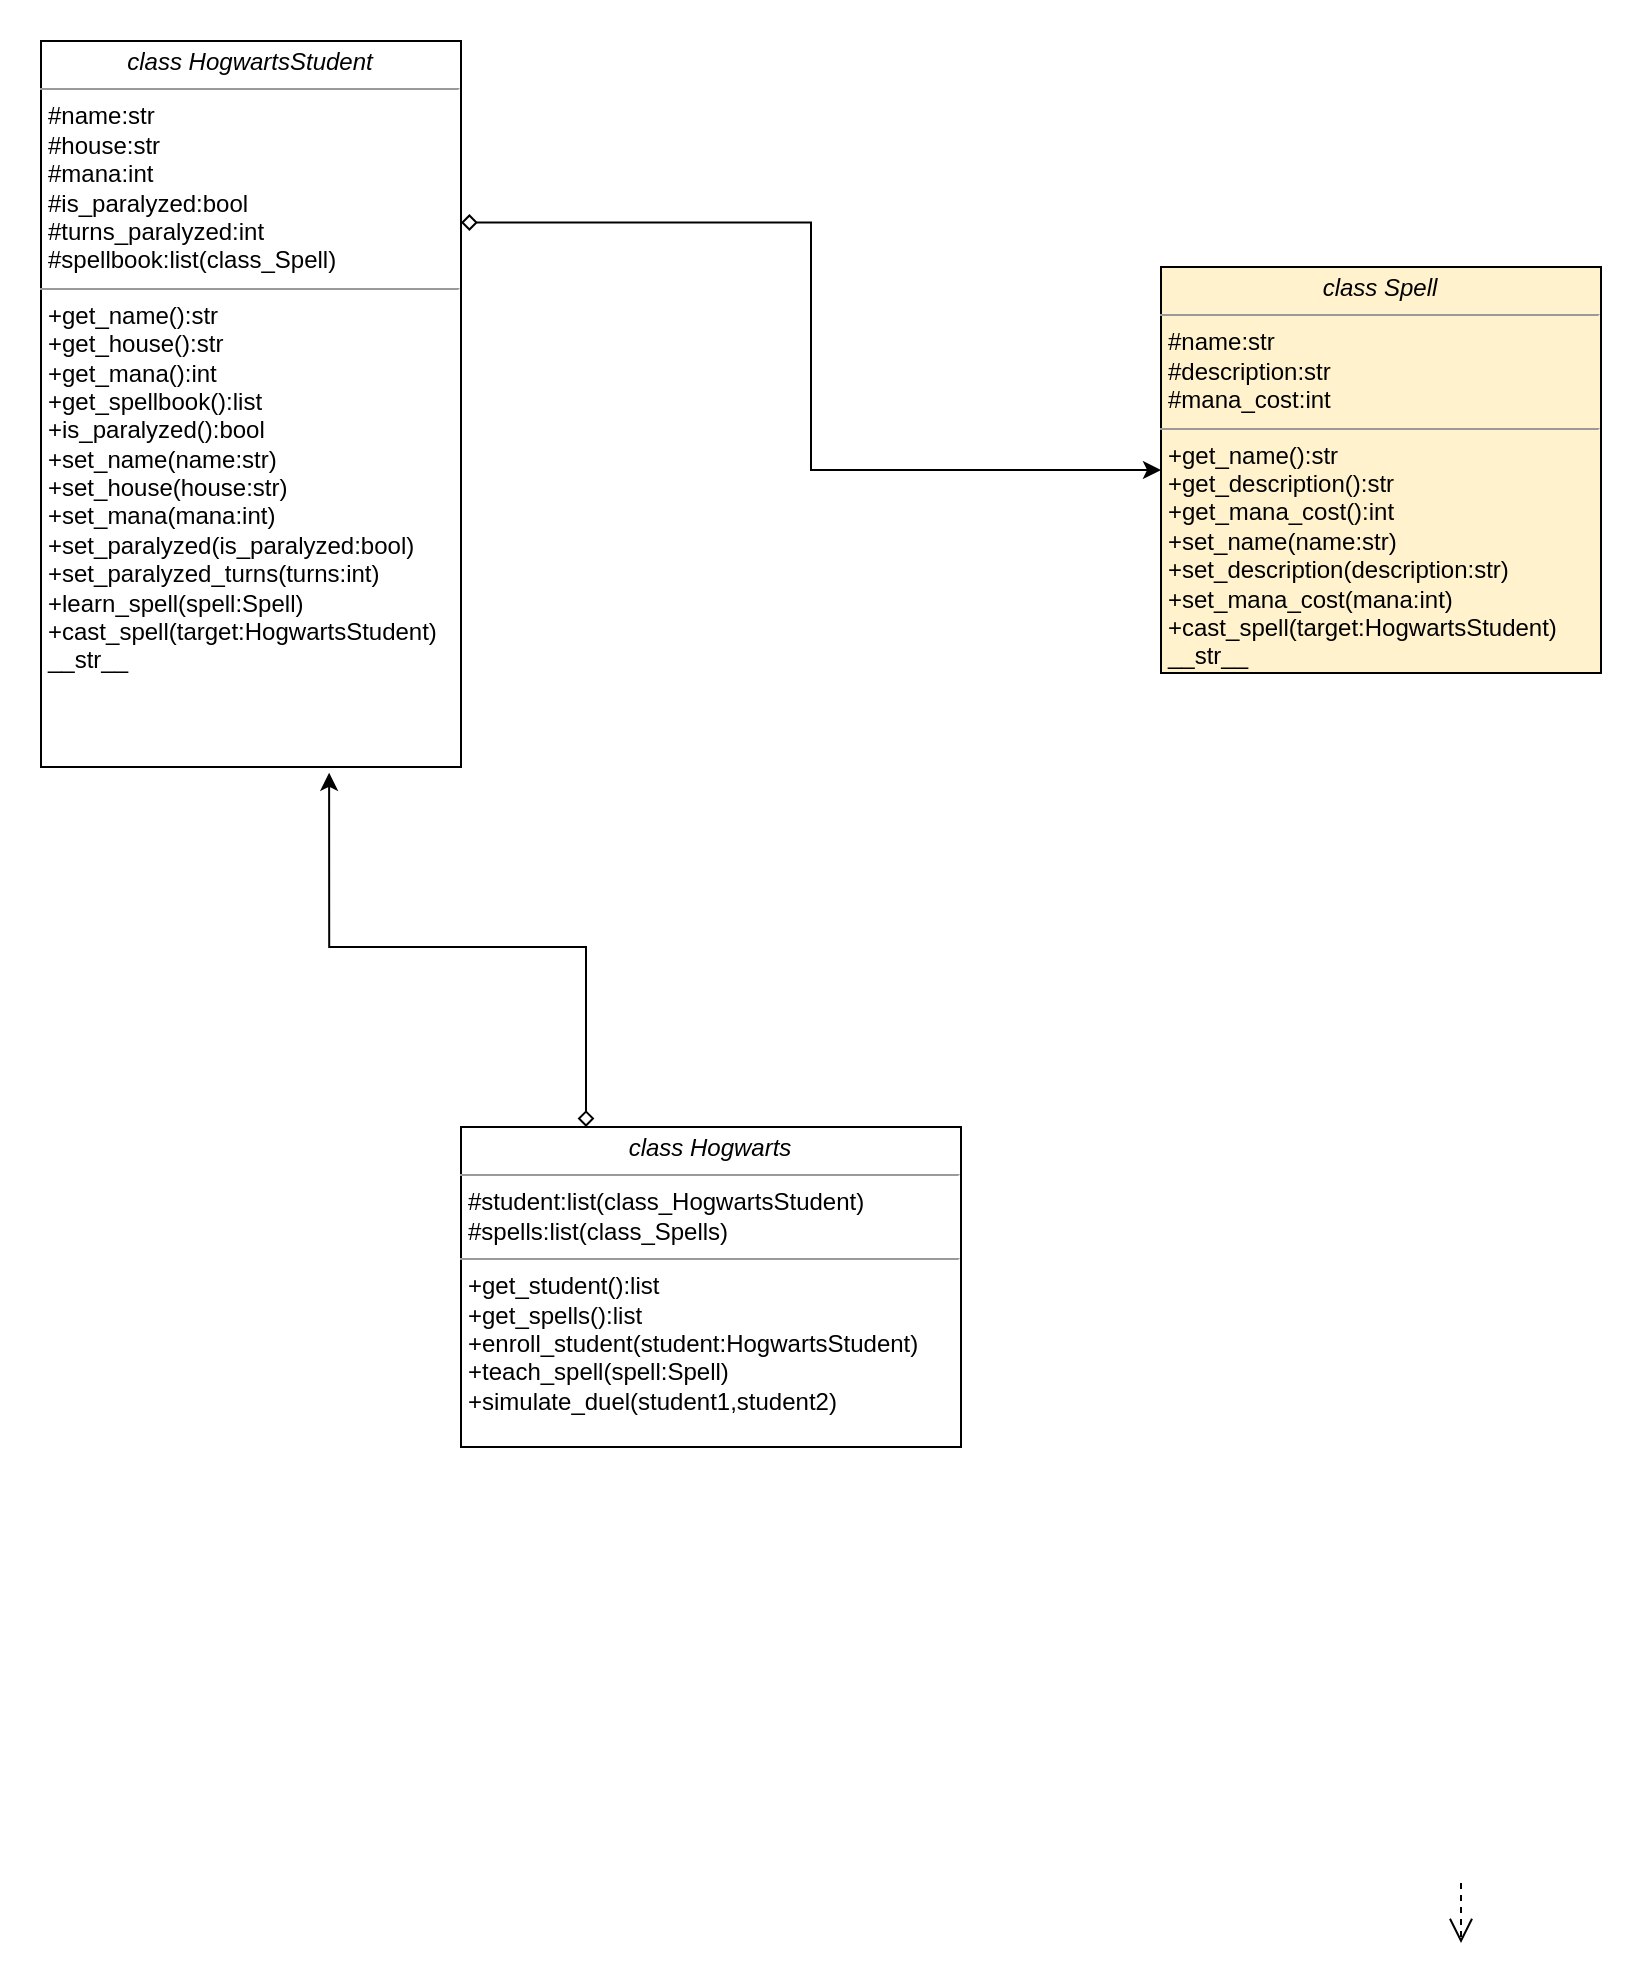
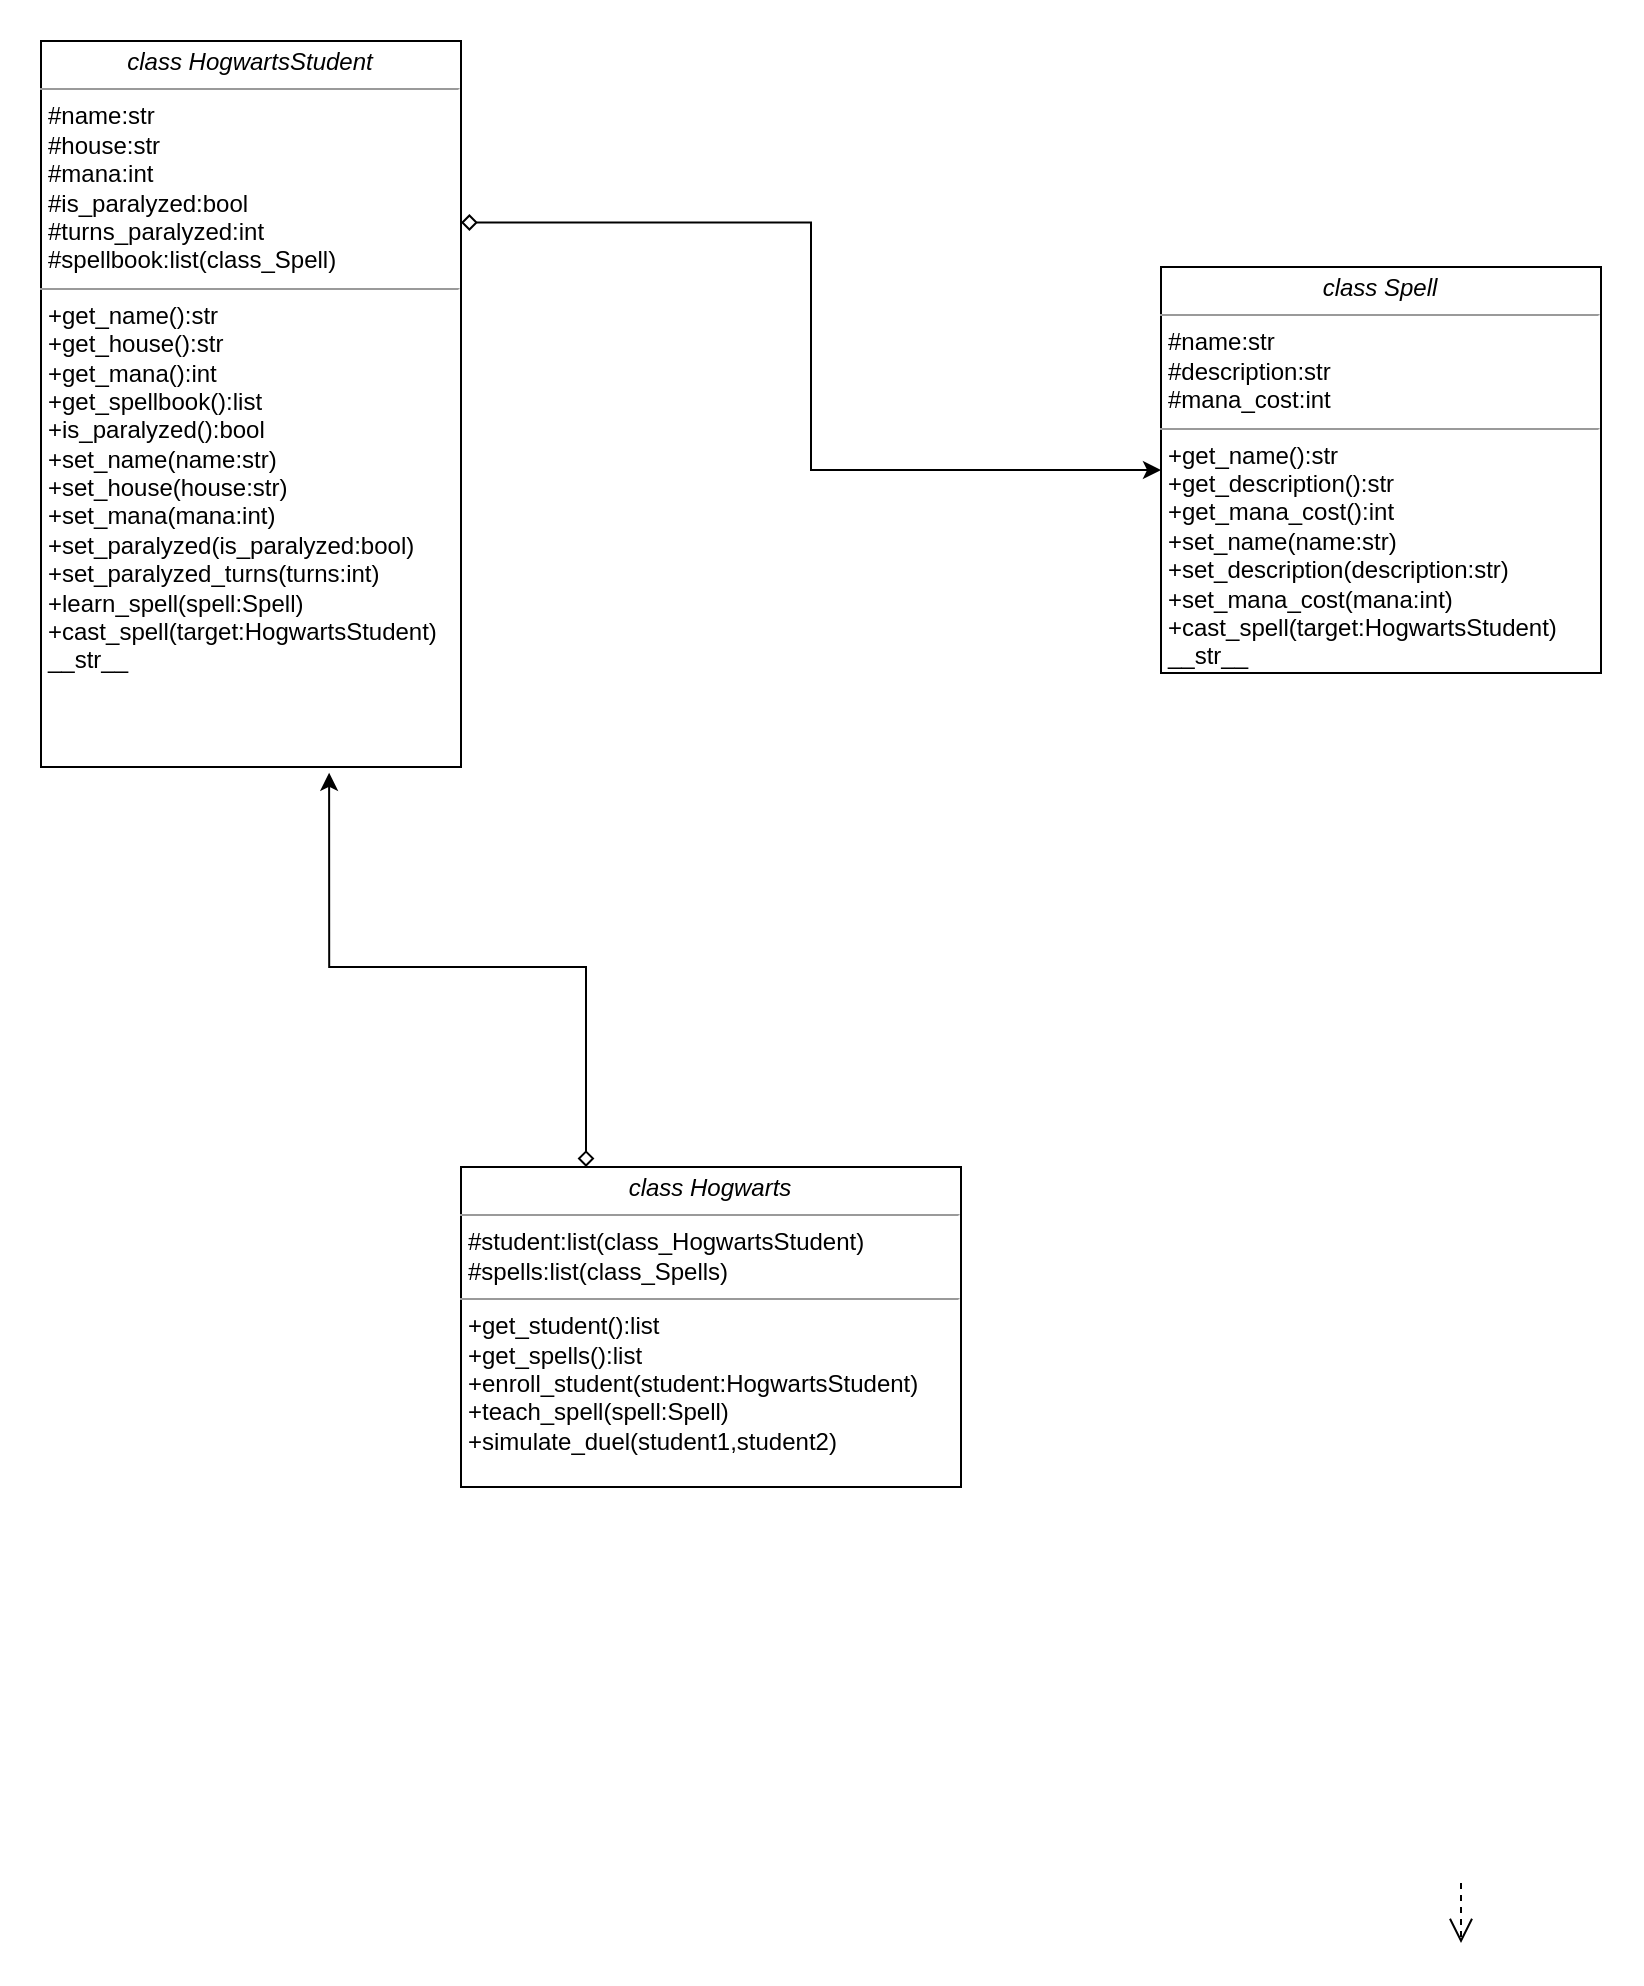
node "class Spell #name:str #description:str #mana_cost:int +get_name():str +get_description():str +get_mana_cost():int +set_name(name:str) +set_description(description:str) +set_mana_cost(mana:int) +cast_spell(target:HogwartsStudent) __str__": fillcolor #fff2cc -> #ffffff
node "class Hogwarts #student:list(class_HogwartsStudent) #spells:list(class_Spells) +get_student():list +get_spells():list +enroll_student(student:HogwartsStudent) +teach_spell(spell:Spell) +simulate_duel(student1,student2)": moved (711, 1287) -> (711, 1327)
